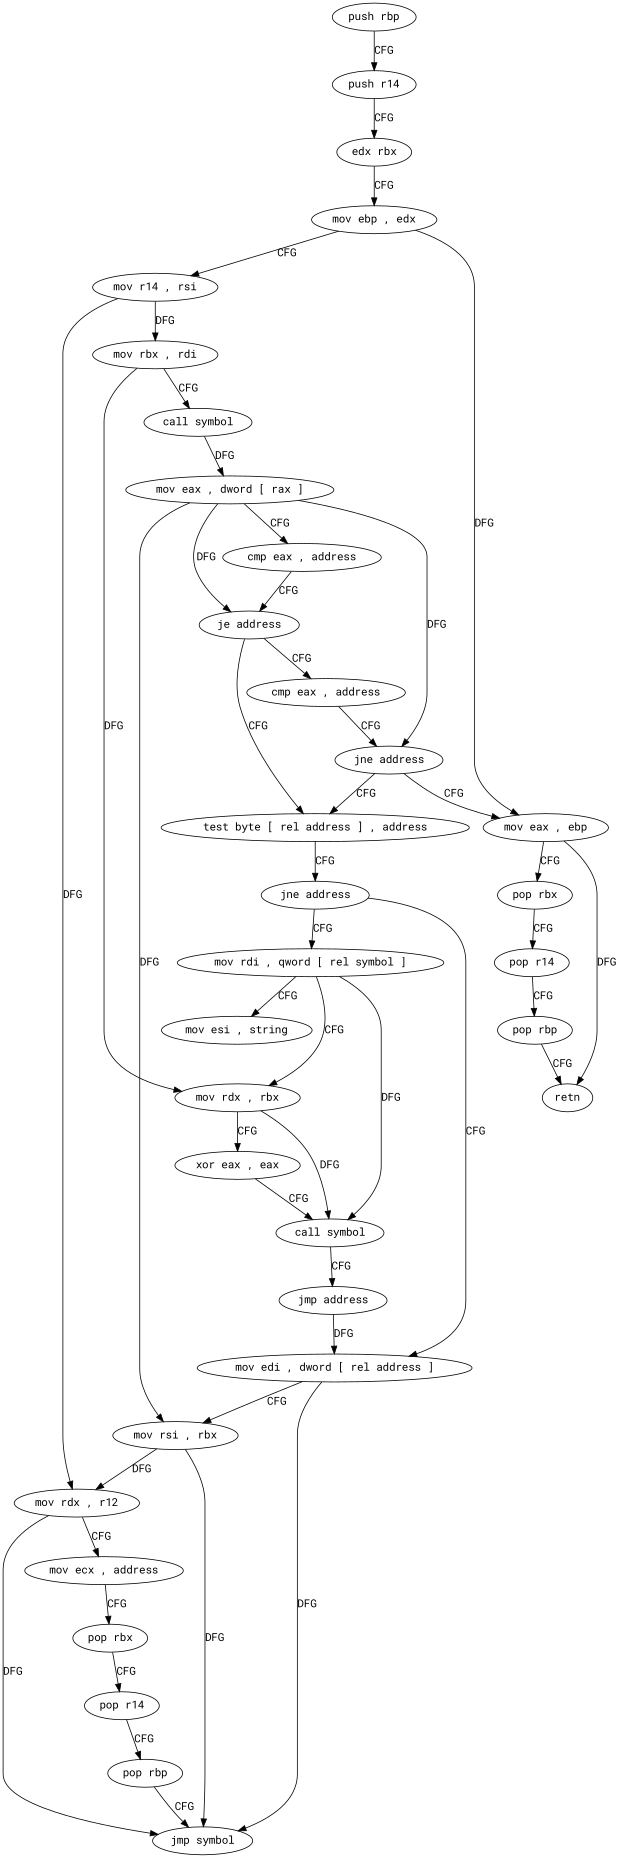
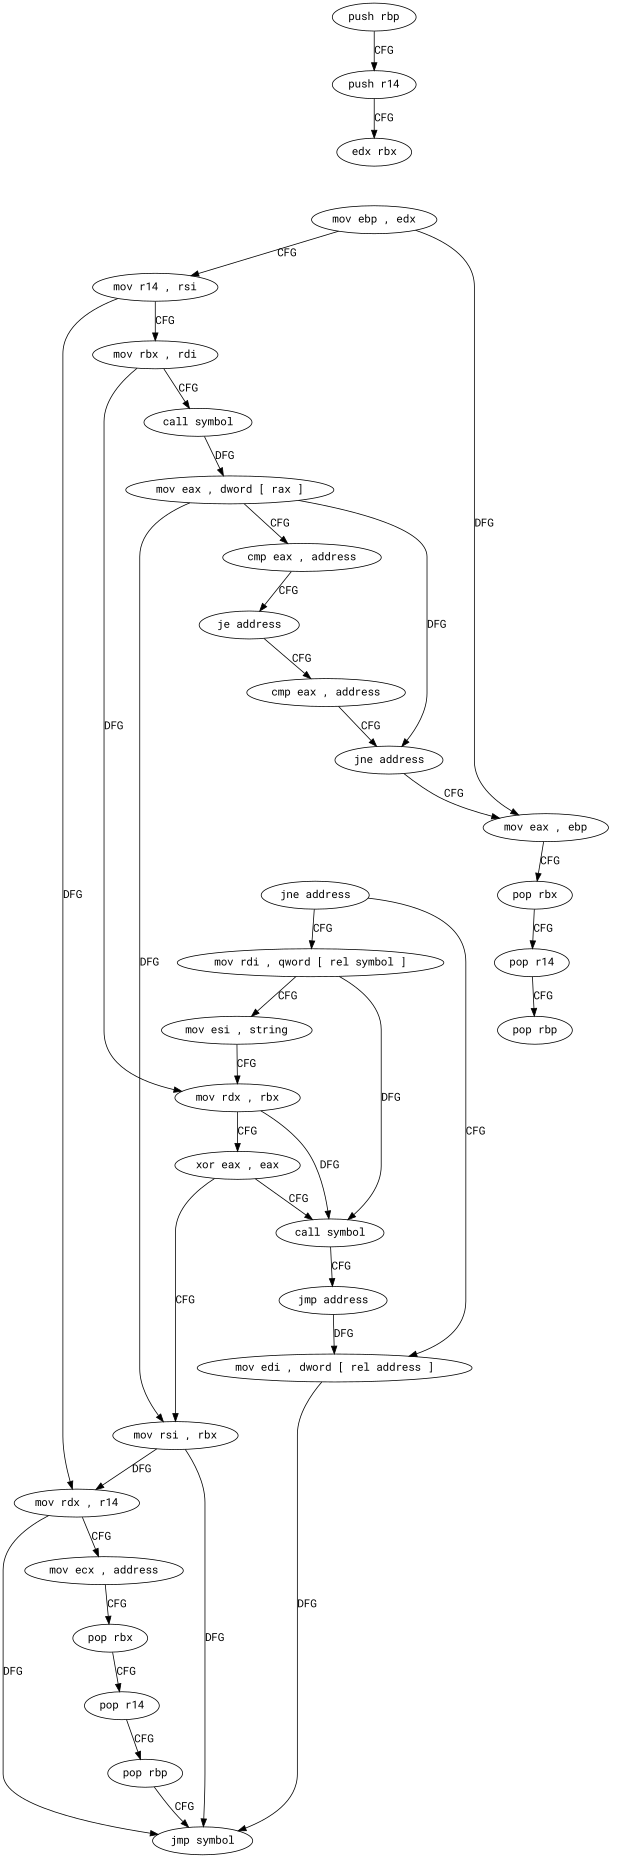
edge "edx rbx" -> "mov ebp , edx": removed, label "CFG"
edge "mov r14 , rsi" -> "mov rbx , rdi": label "DFG" -> "CFG"
edge "mov eax , dword [ rax ]" -> "je address": removed, label "DFG"
node "test byte [ rel address ] , address": removed
edge "mov rdi , qword [ rel symbol ]" -> "mov rdx , rbx": now "mov esi , string" -> "mov rdx , rbx"
node "retn": removed
edge "mov edi , dword [ rel address ]" -> "mov rsi , rbx": now "xor eax , eax" -> "mov rsi , rbx"
node "mov rdx , r12": label "mov rdx , r12" -> "mov rdx , r14"
